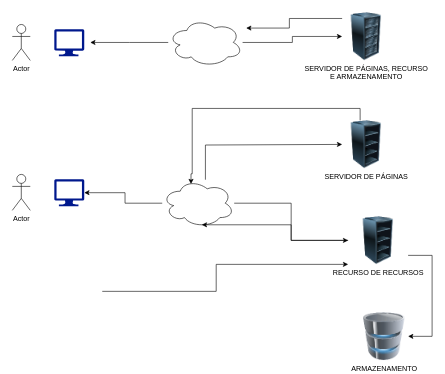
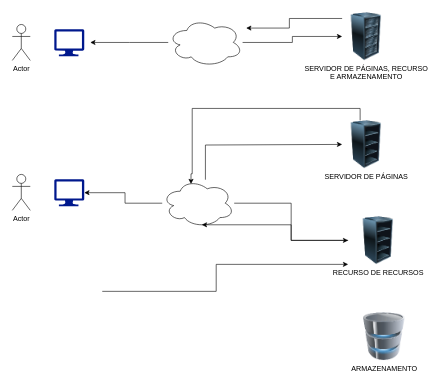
edge "RECURSO DE RECURSOS" -> "ARMAZENAMENTO": removed
